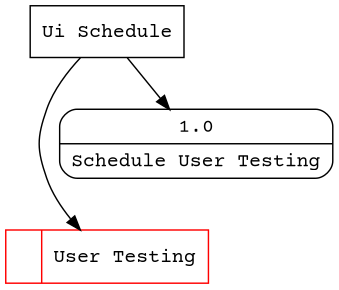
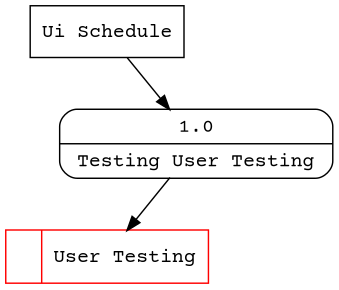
edge "Ui Schedule" -> "User Testing": now "1.0" -> "User Testing"
node "1.0": text "Schedule User Testing" -> "Testing User Testing"
